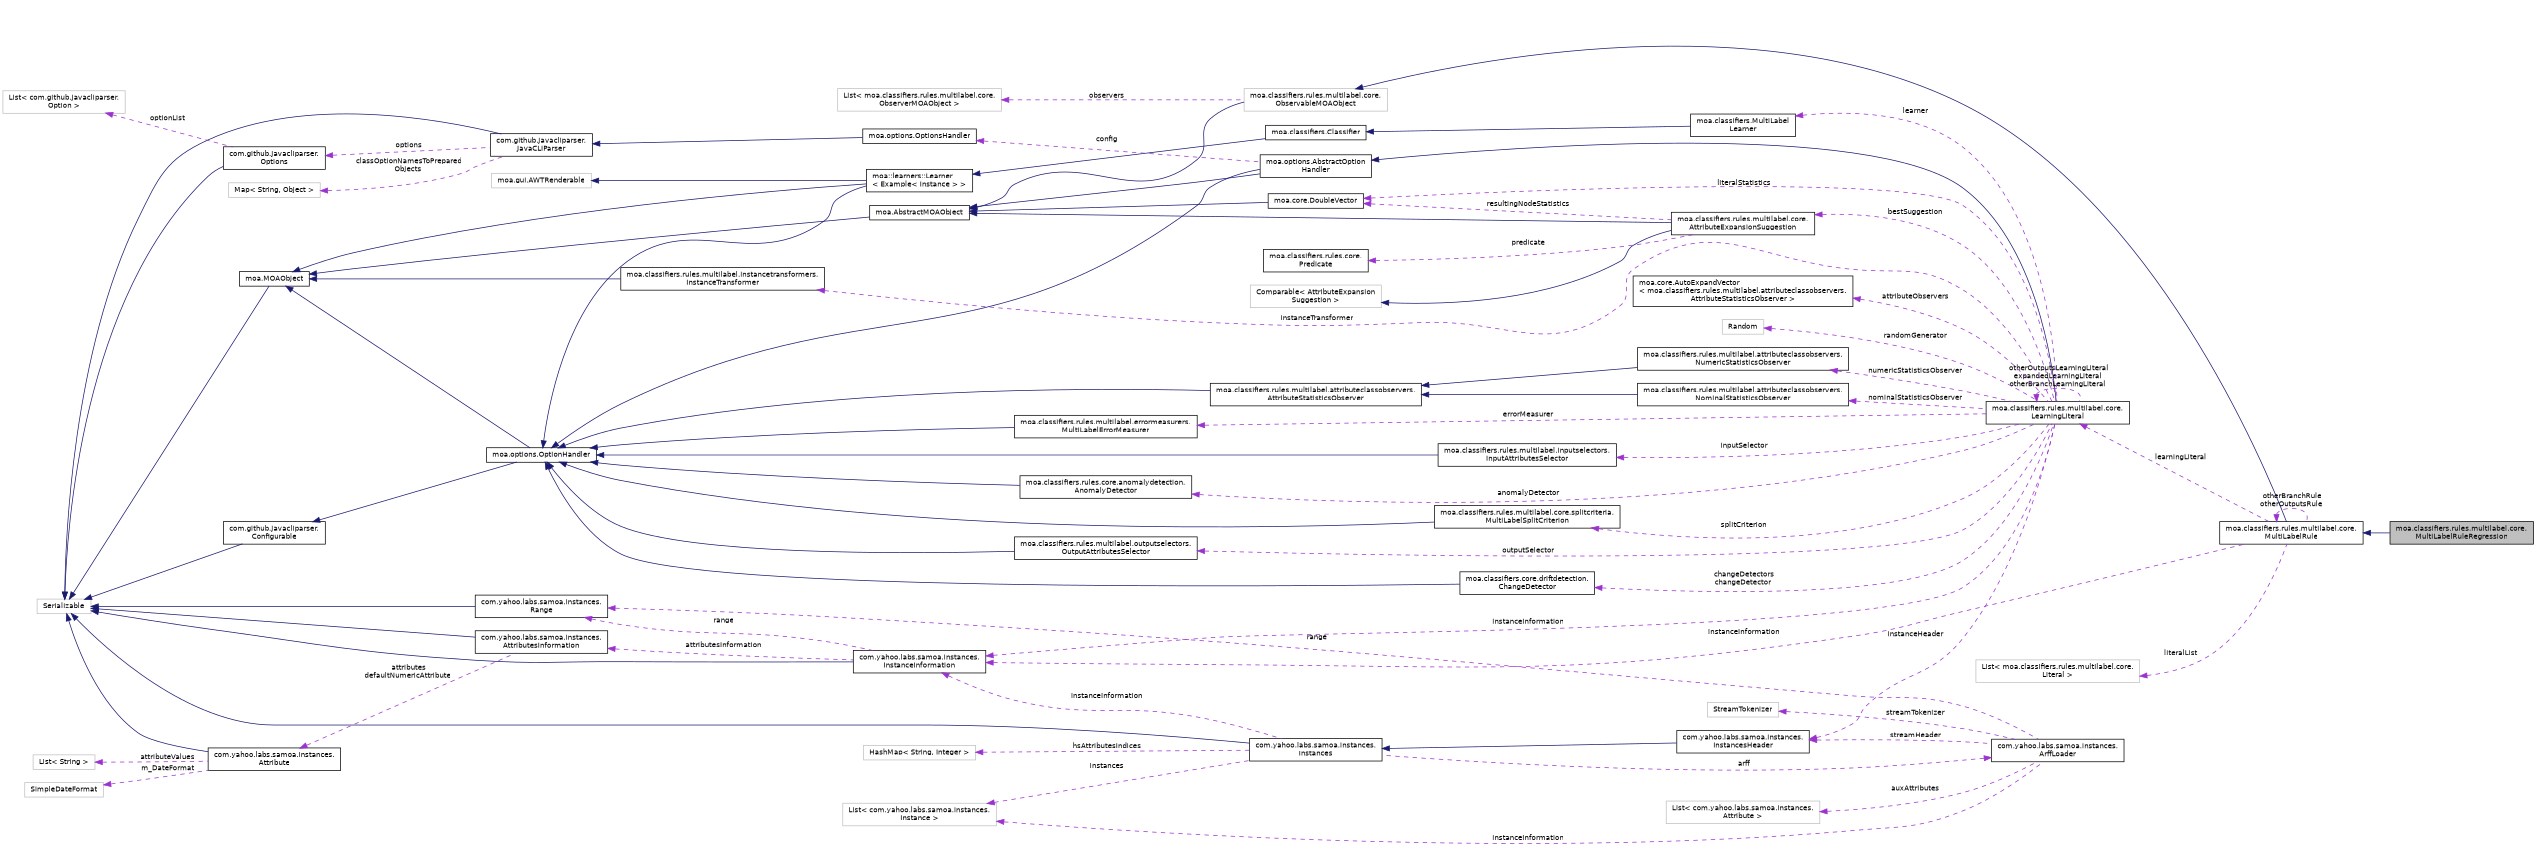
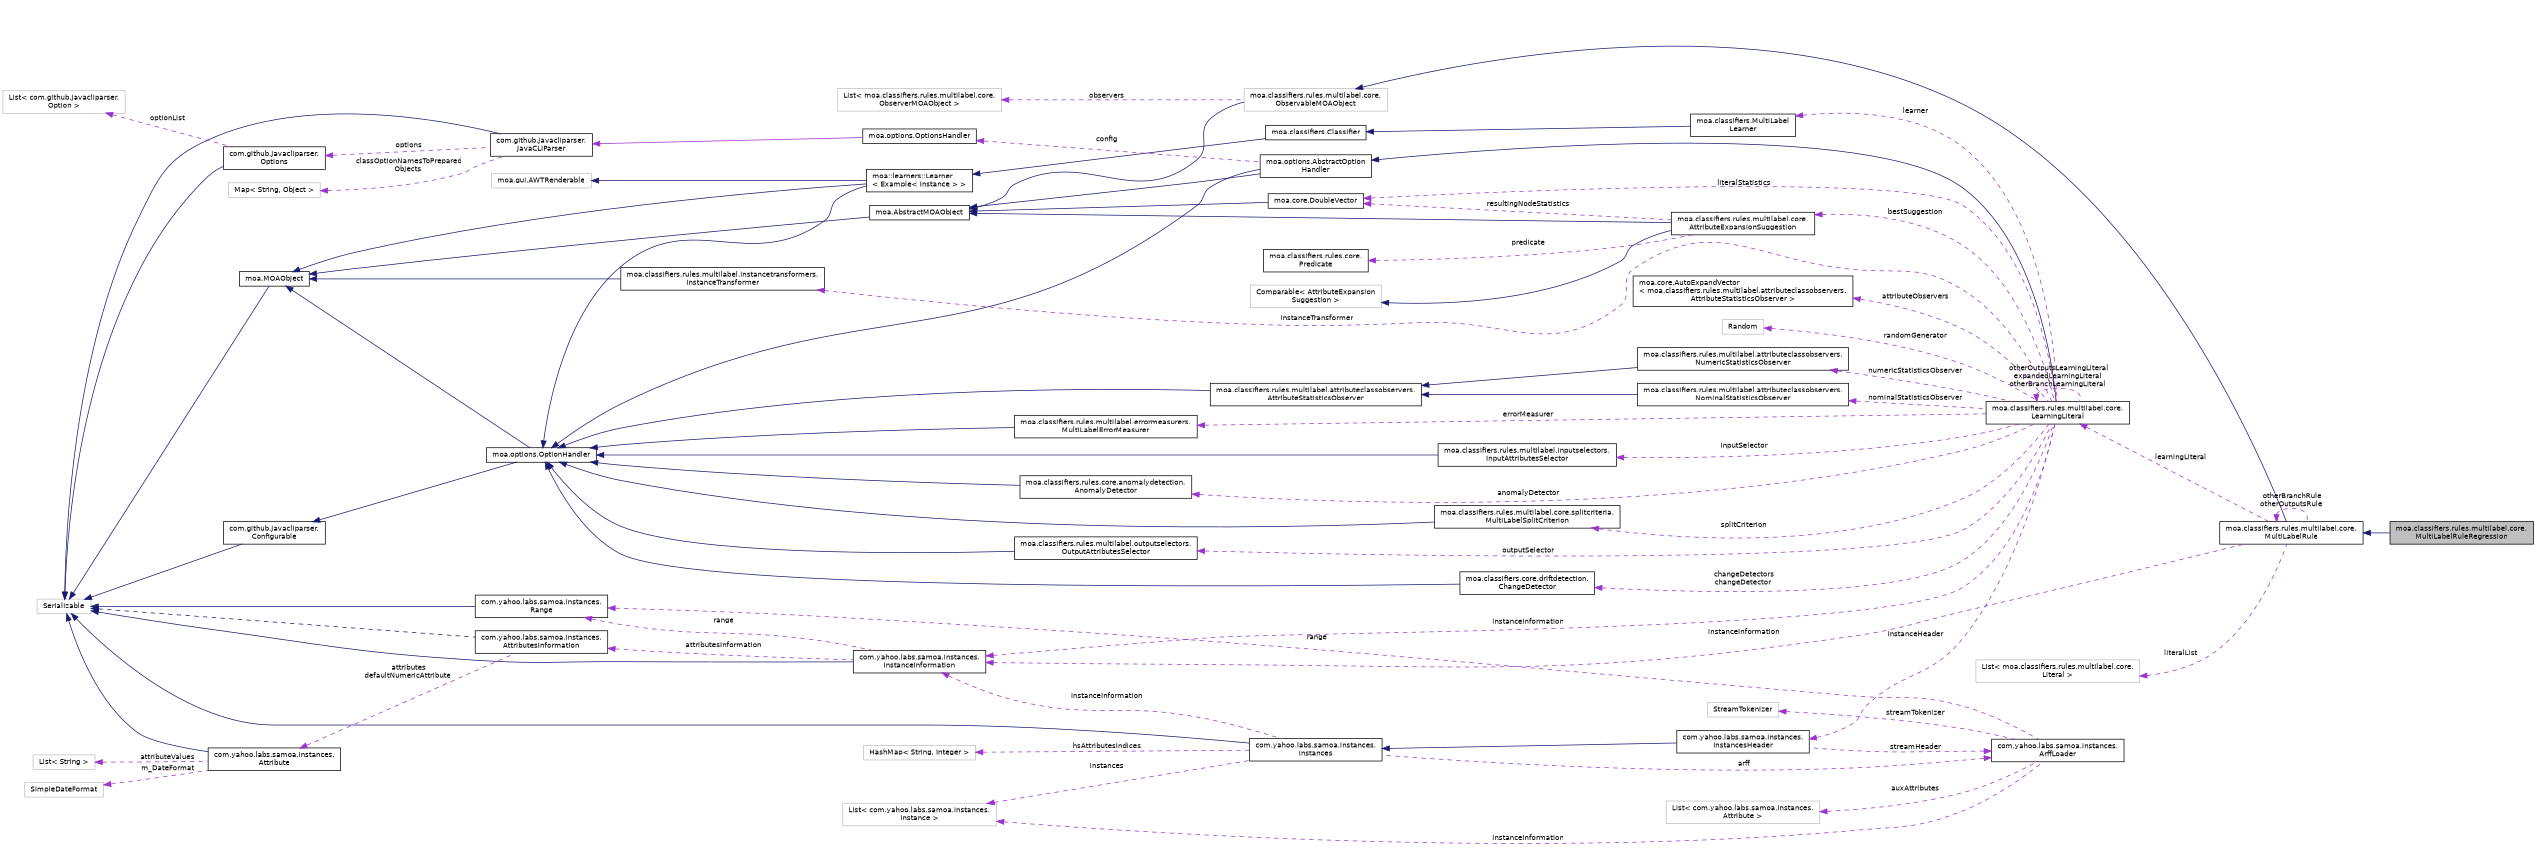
edge "moa.options.OptionsHandler" -> "com.github.javacliparser. JavaCLIParser": color midnightblue -> darkorchid3
edge "com.yahoo.labs.samoa.instances. AttributesInformation" -> "Serializable": style solid -> dashed
edge "com.yahoo.labs.samoa.instances. ArffLoader" -> "com.yahoo.labs.samoa.instances. InstancesHeader": reversed
